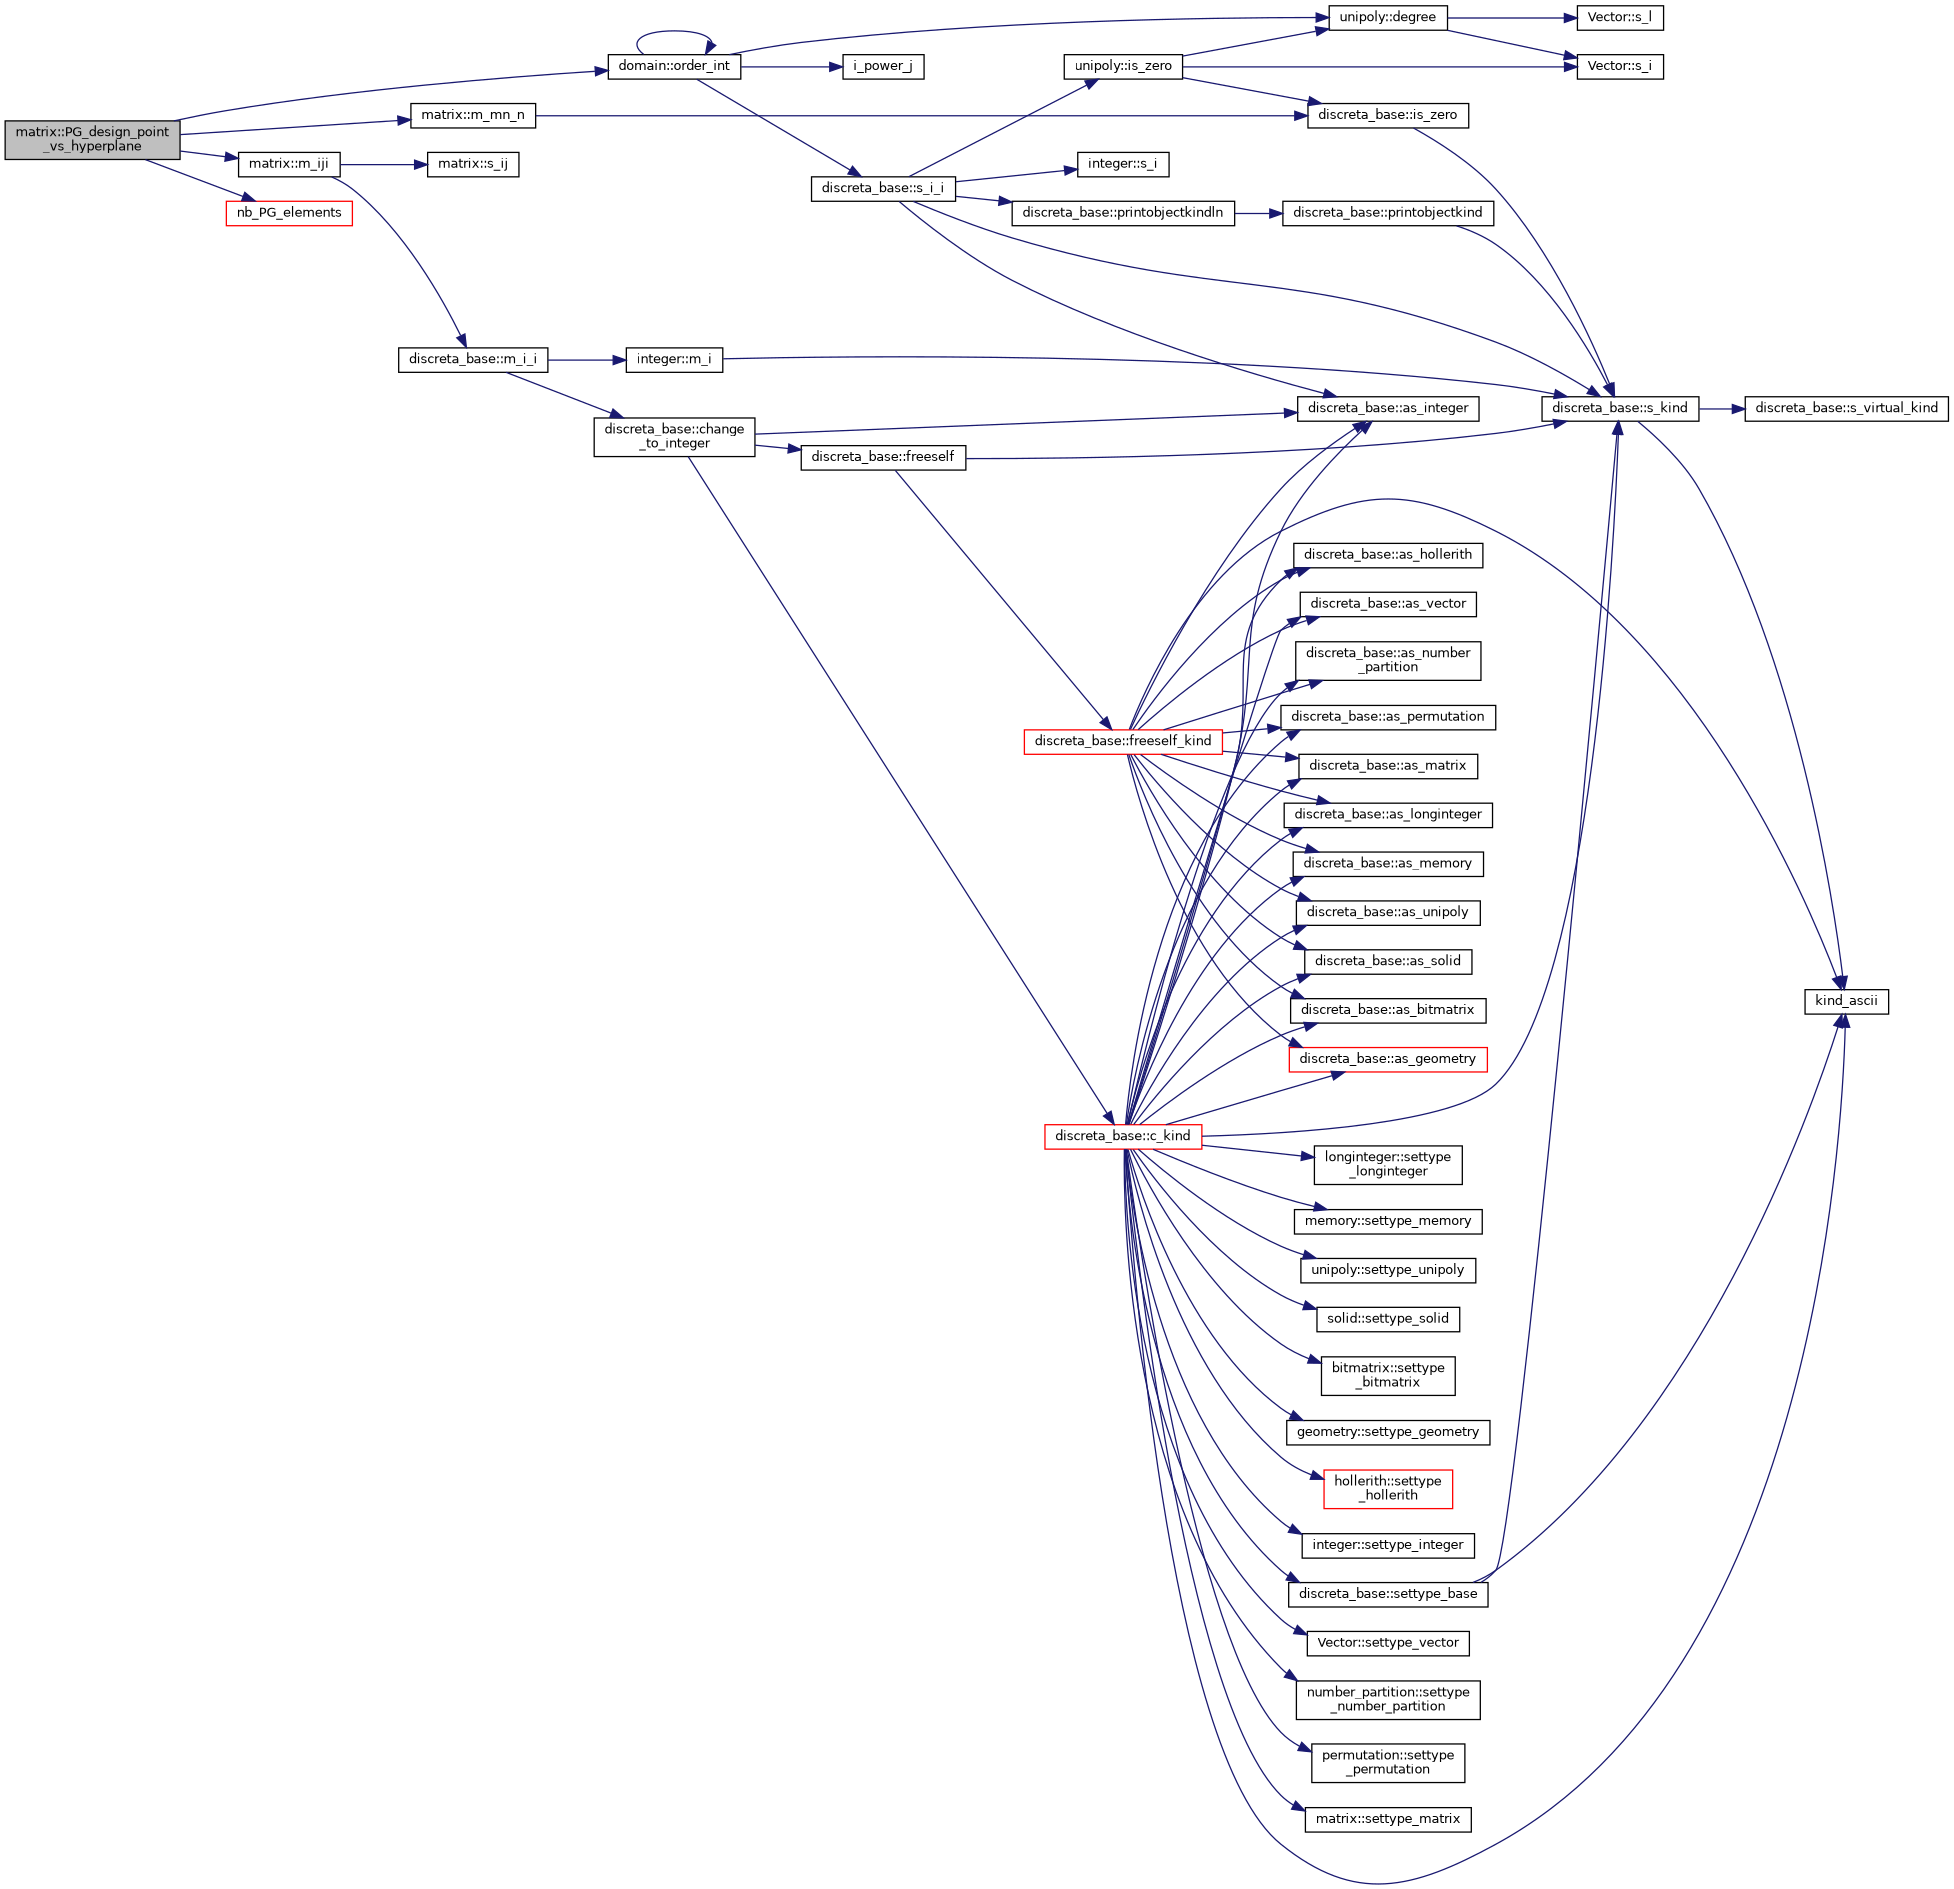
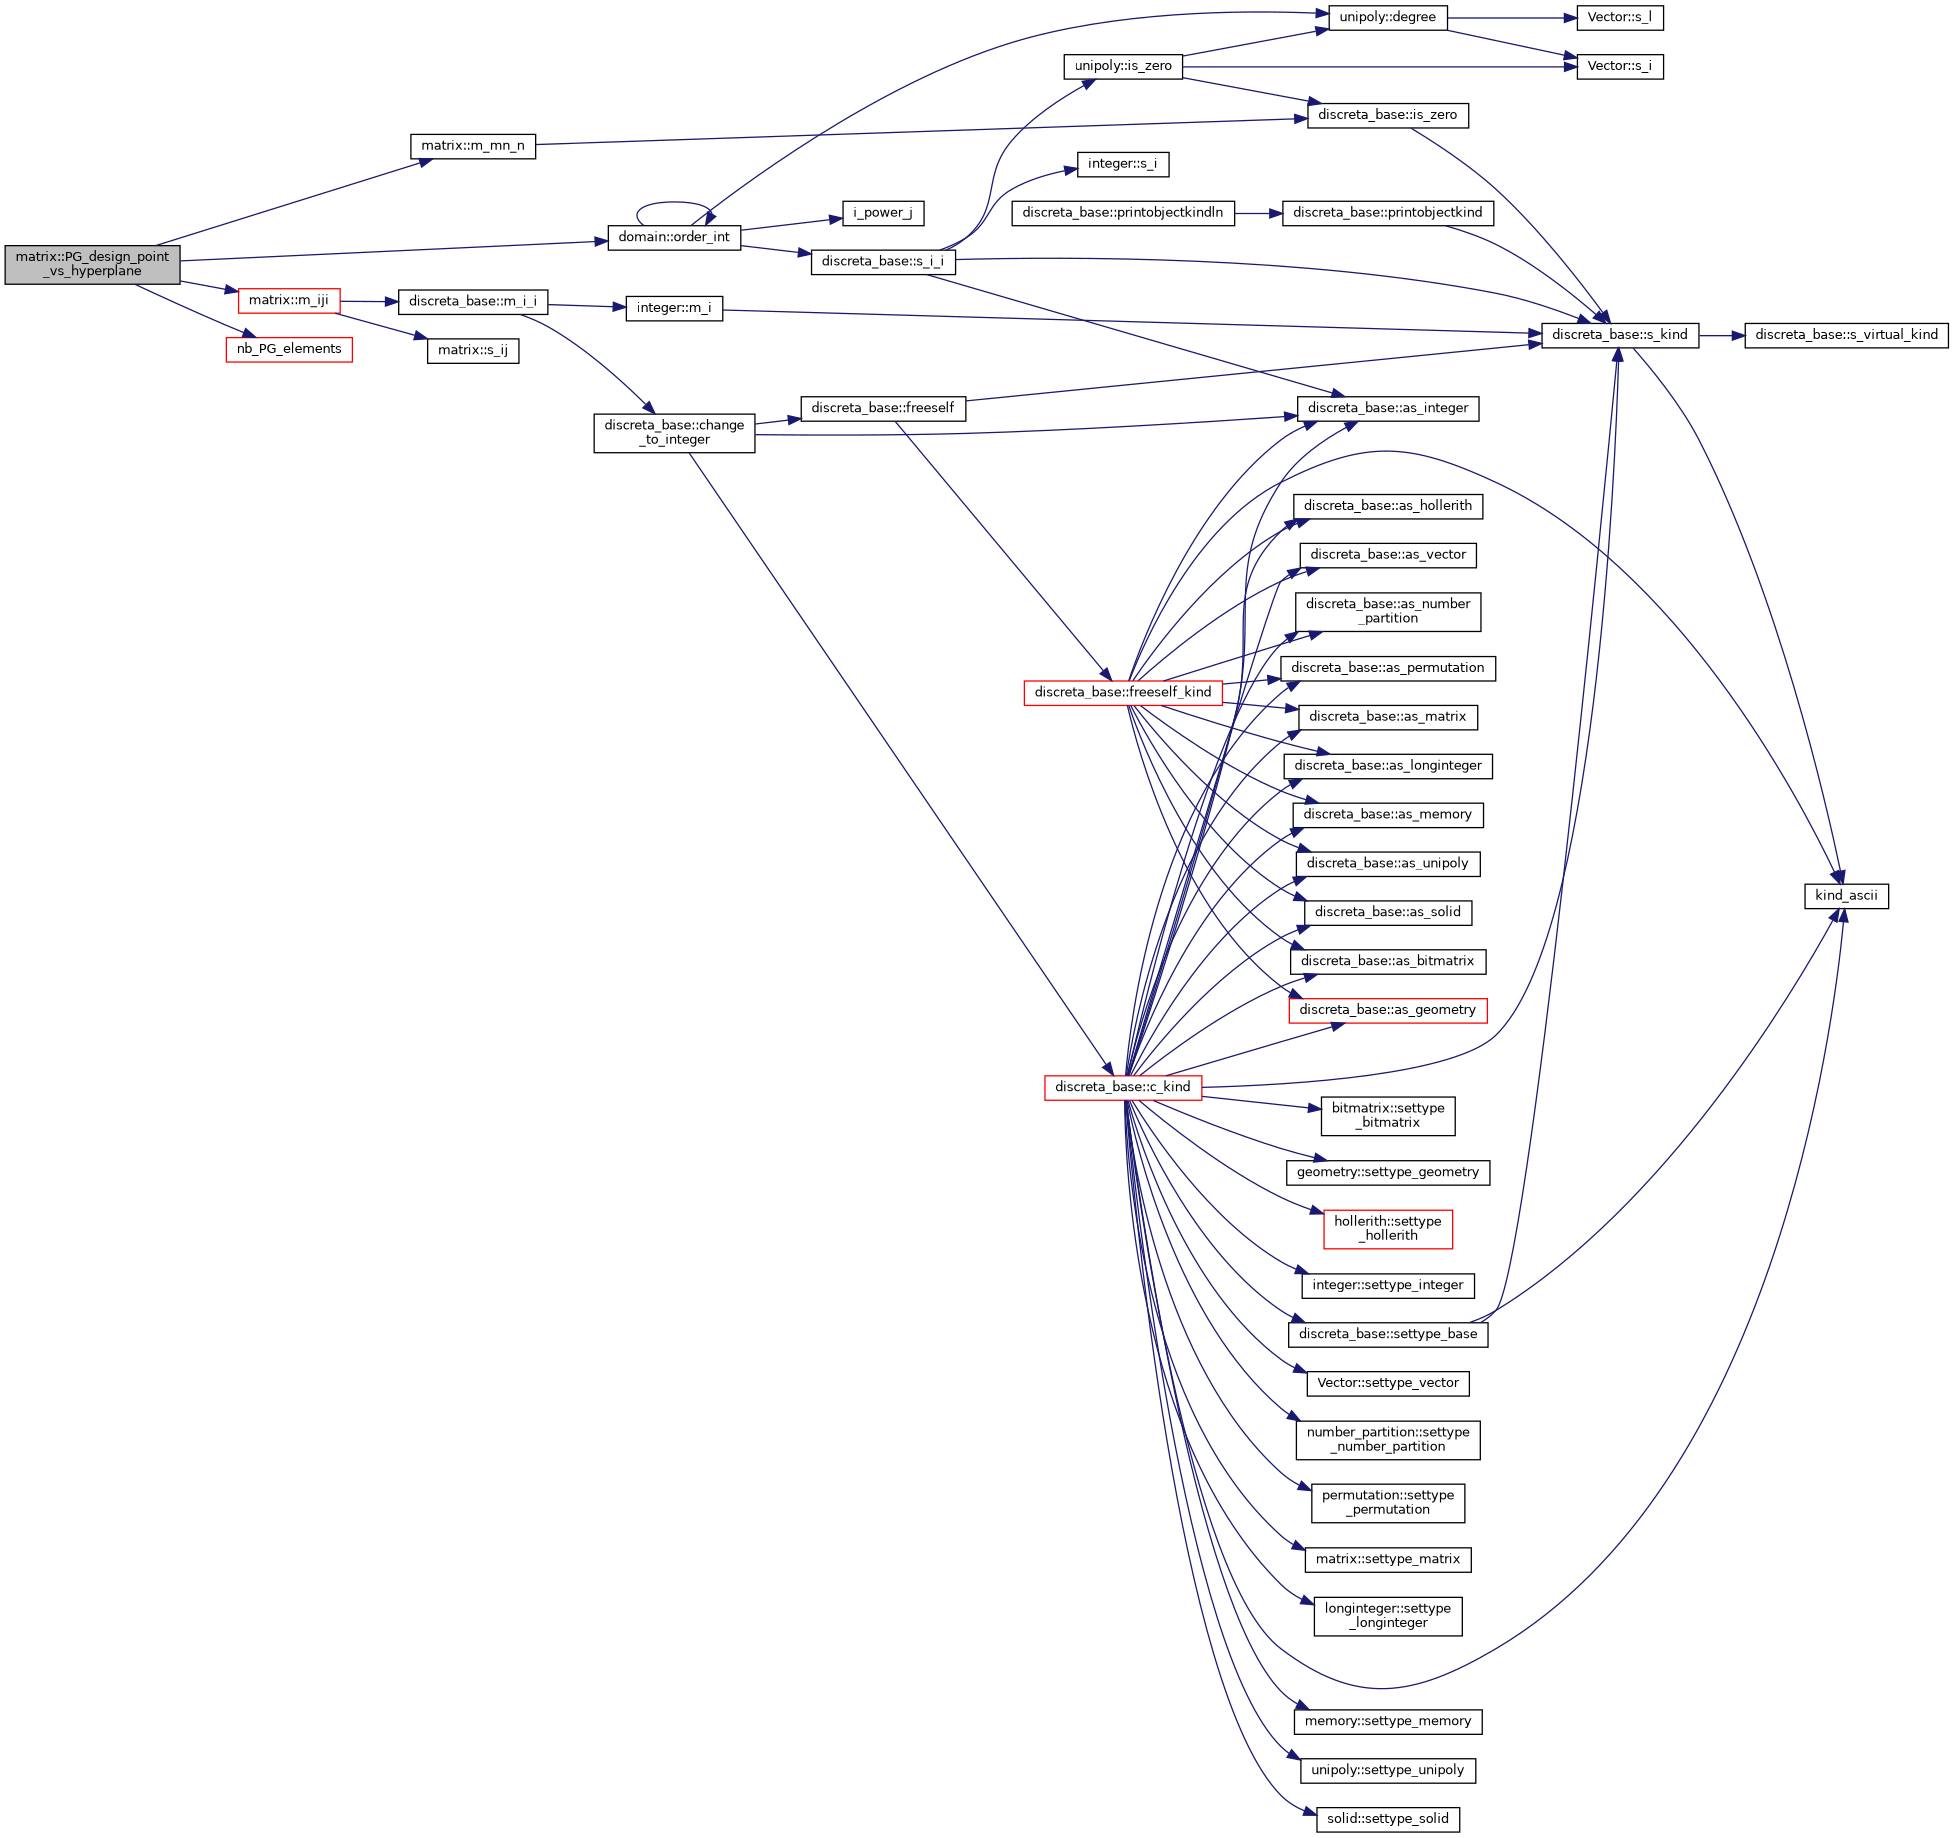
node "matrix::m_iji": color black -> red
edge "discreta_base::s_i_i" -> "discreta_base::printobjectkindln": removed
